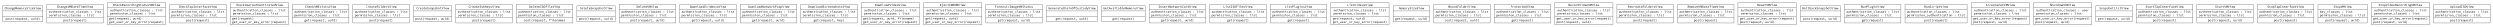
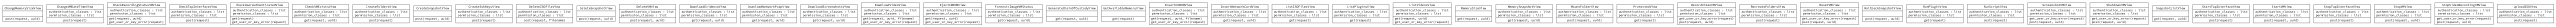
node "ShutdownVMView": text "authentication_classes : user" -> "authentication_classes : list"
node "StopVMView": text "key_classes : list" -> "authentication_classes : list"
node "InsertCDROMView": added
node "MemorySnapshotView": added
node "RemoveVMDateTimeView": removed
node "RunScriptView": text "permission_authentication : list" -> "permission_classes : list"
node "DownloadScreenshotsView": text "get(request, key)" -> "get(request, uuid)"
